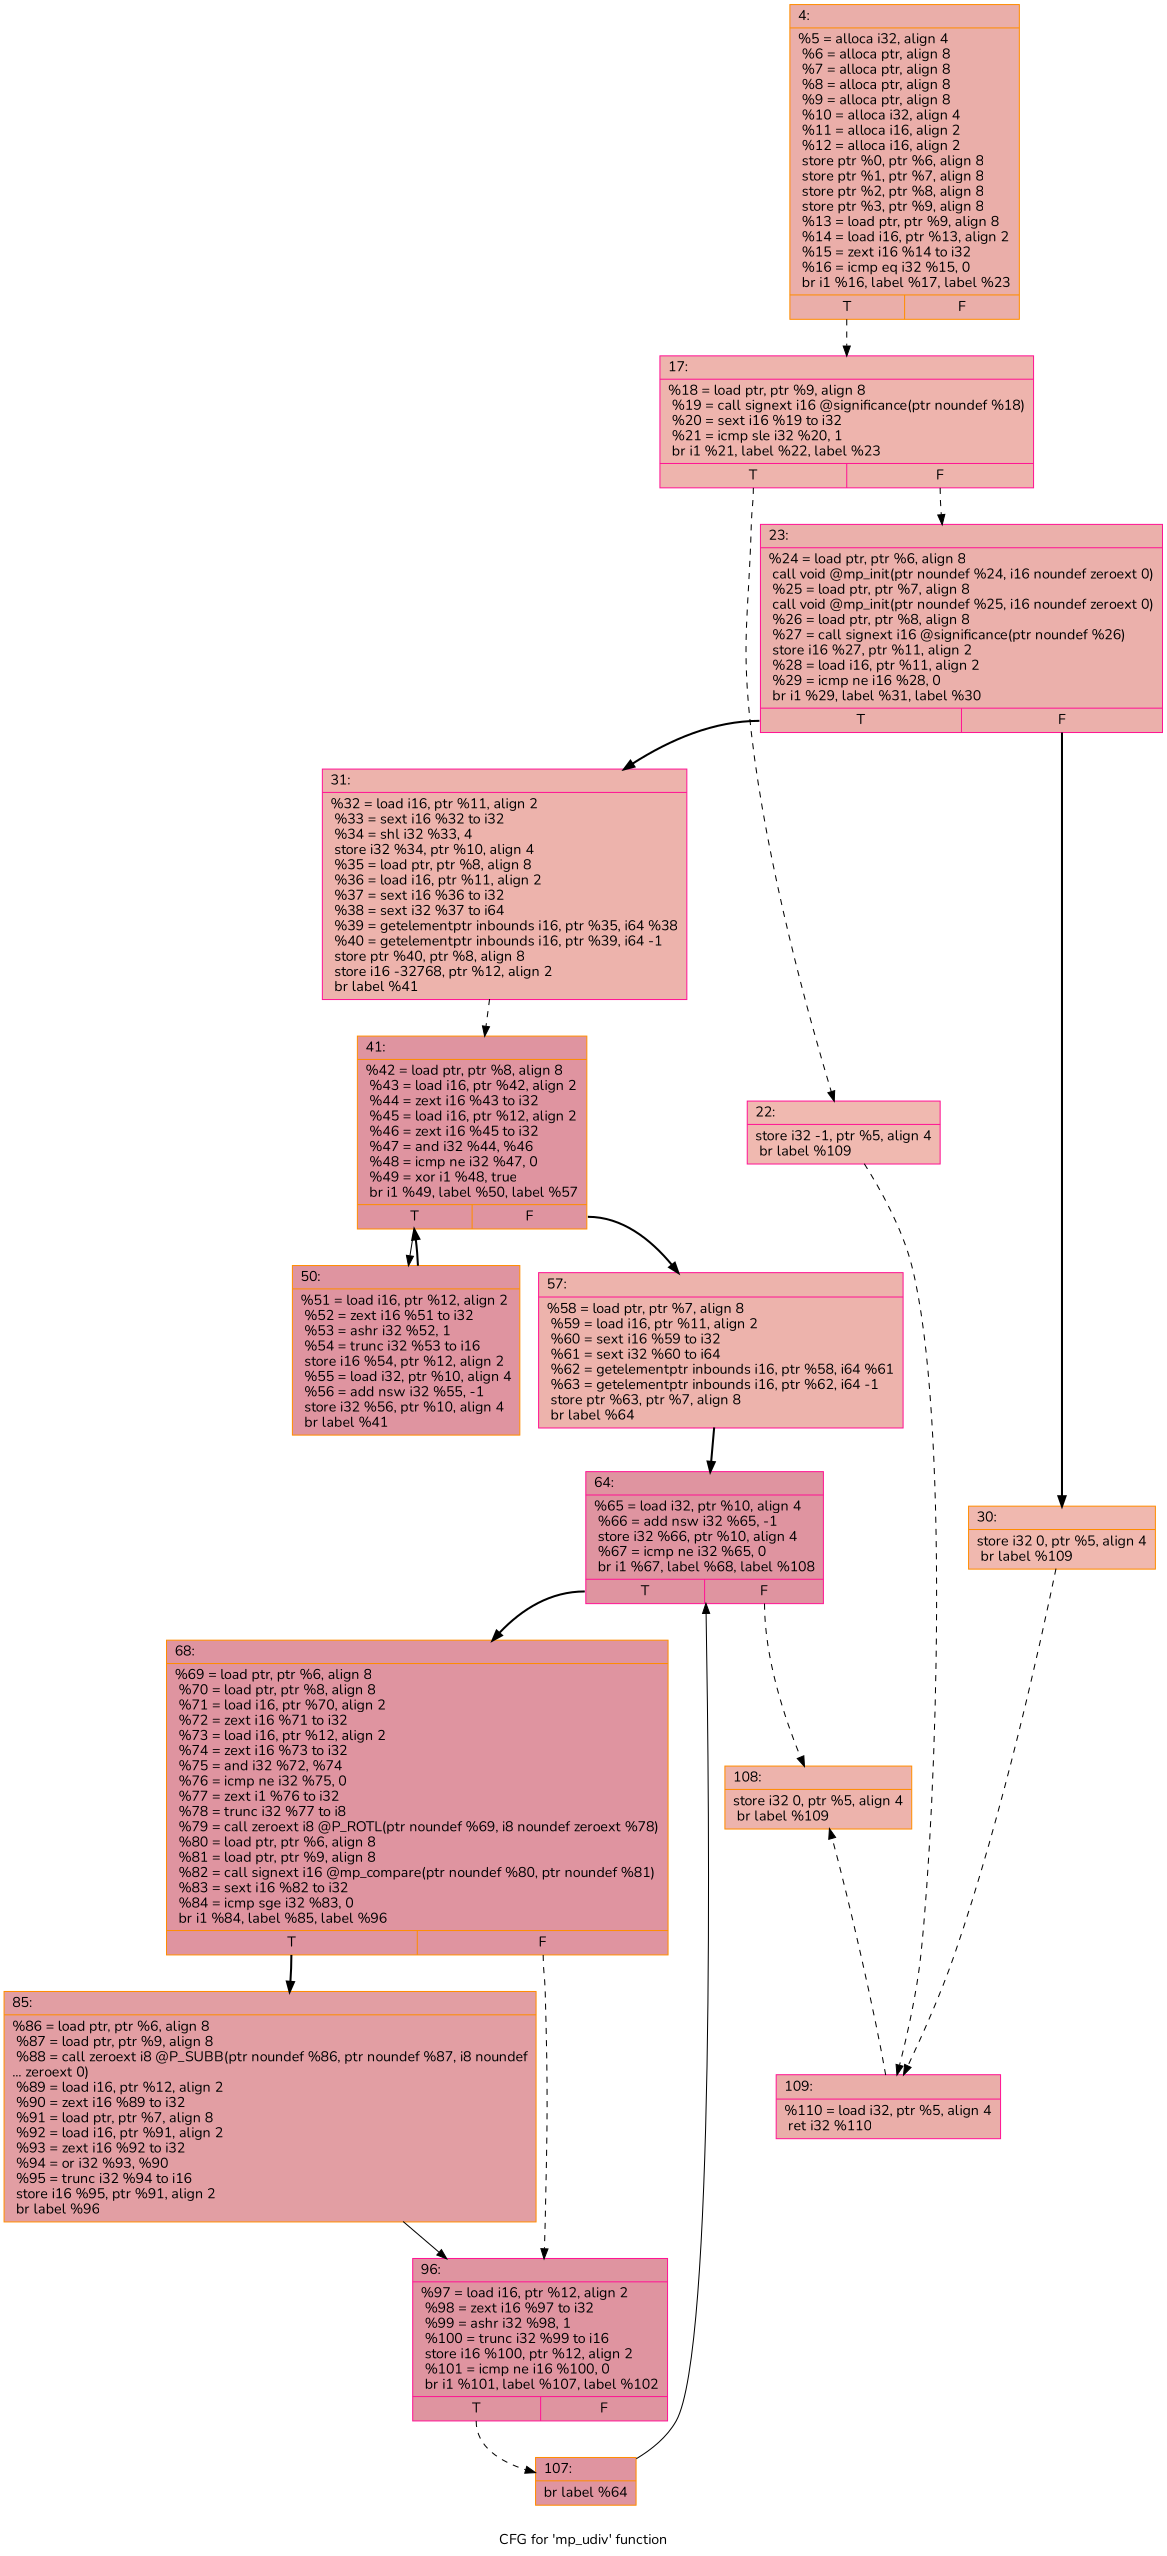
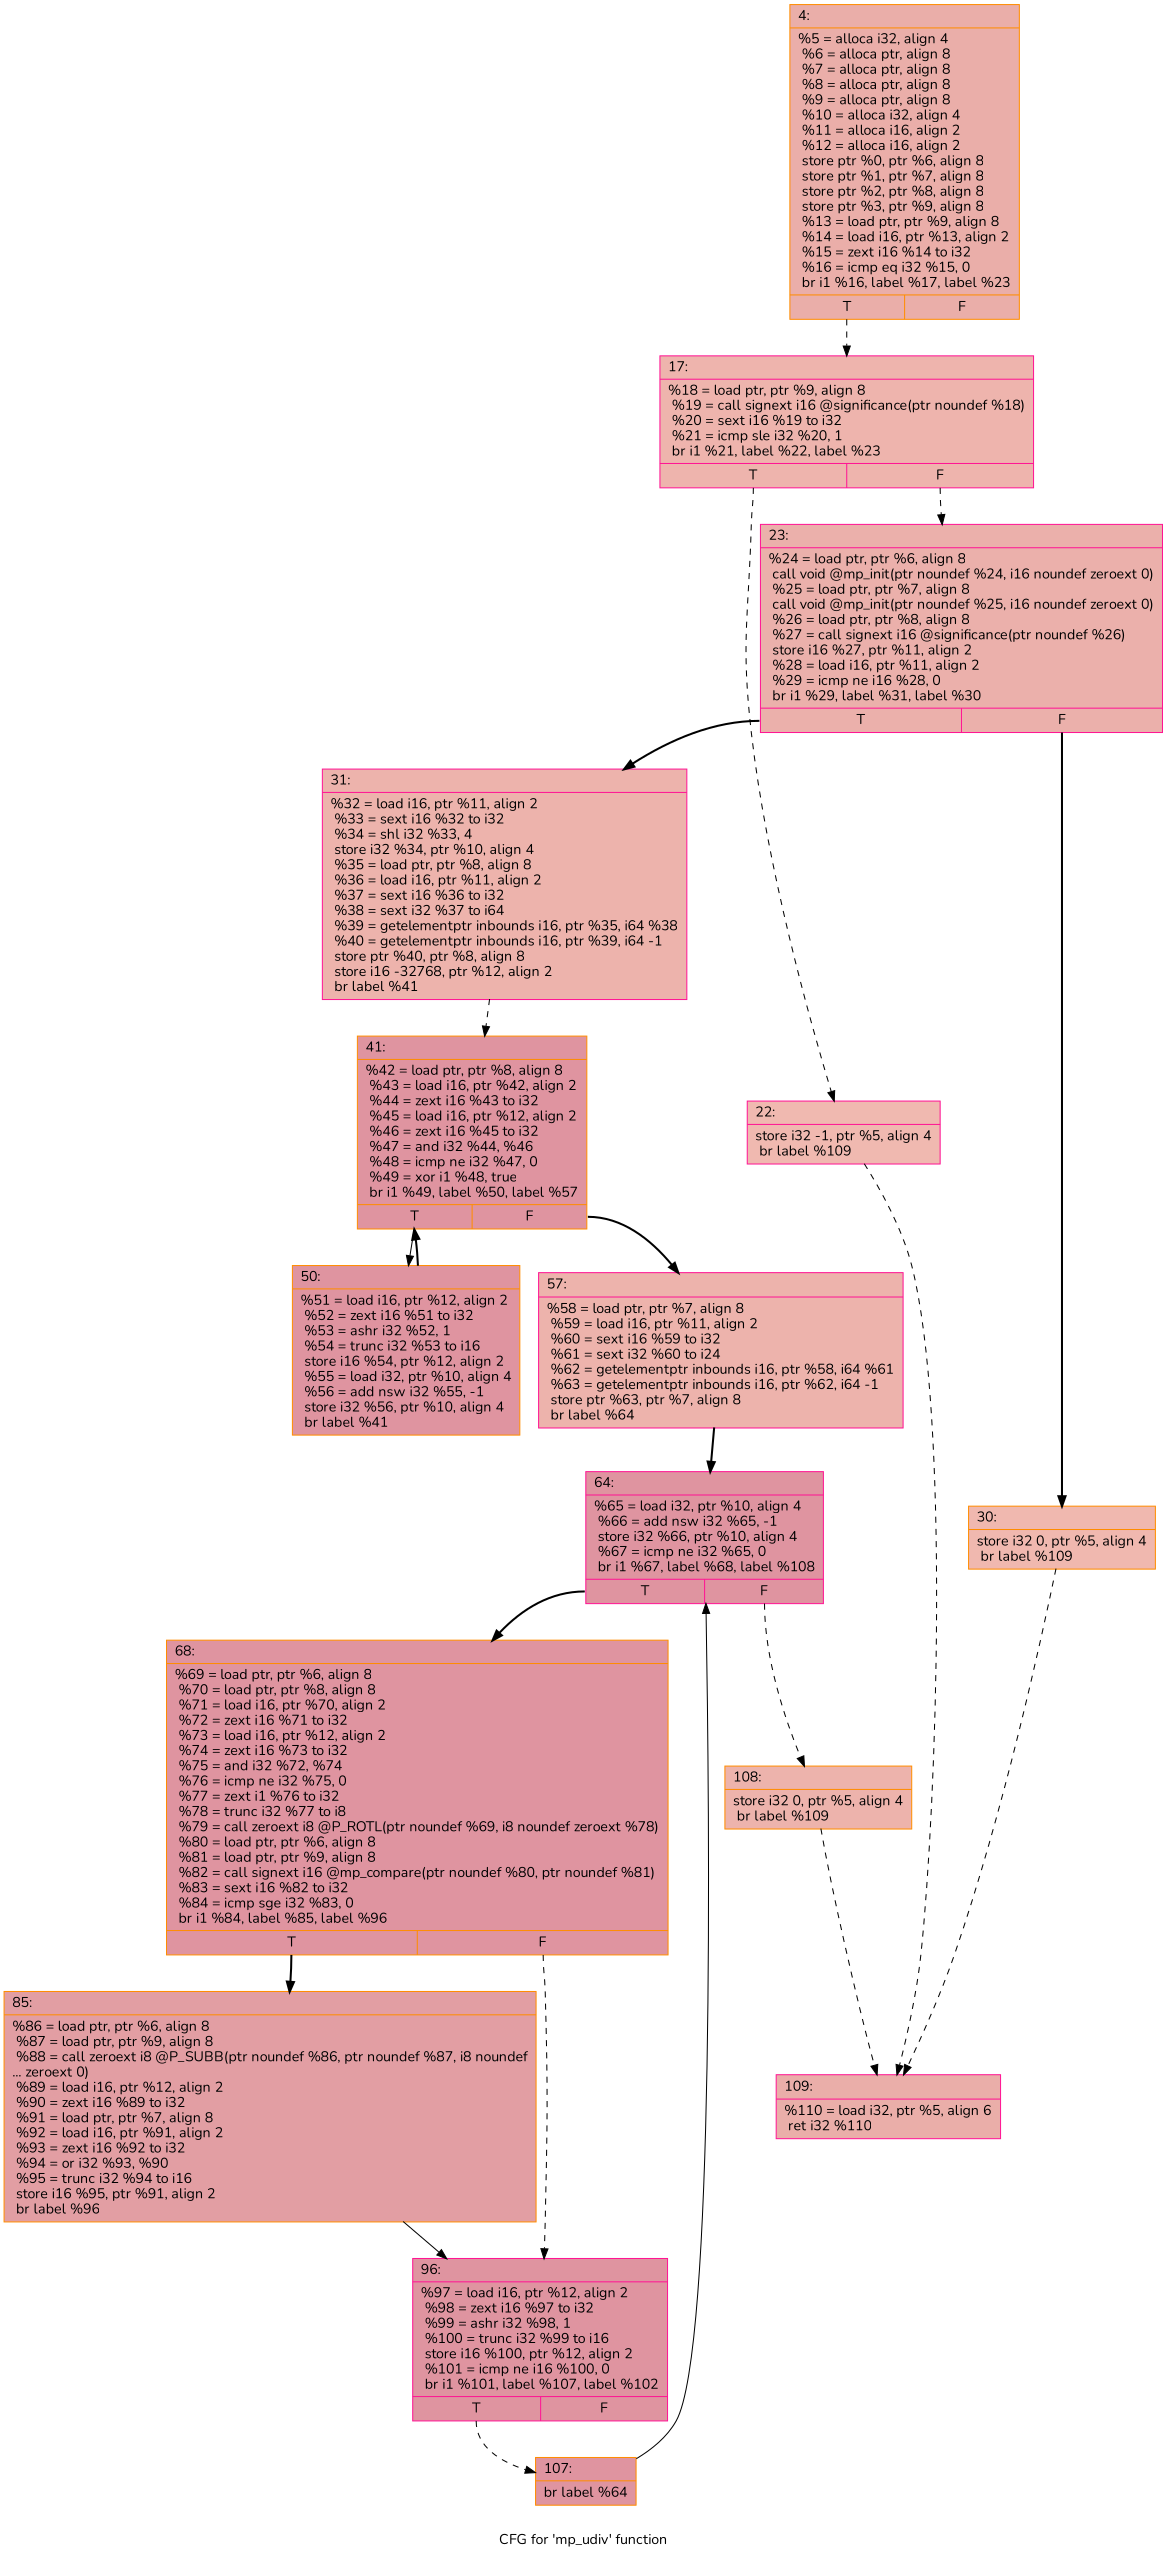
node "57:": text "%61 = sext i32 %60 to i64" -> "%61 = sext i32 %60 to i24"
edge "109:" -> "108:": reversed
node "109:": text "%110 = load i32, ptr %5, align 4" -> "%110 = load i32, ptr %5, align 6"
